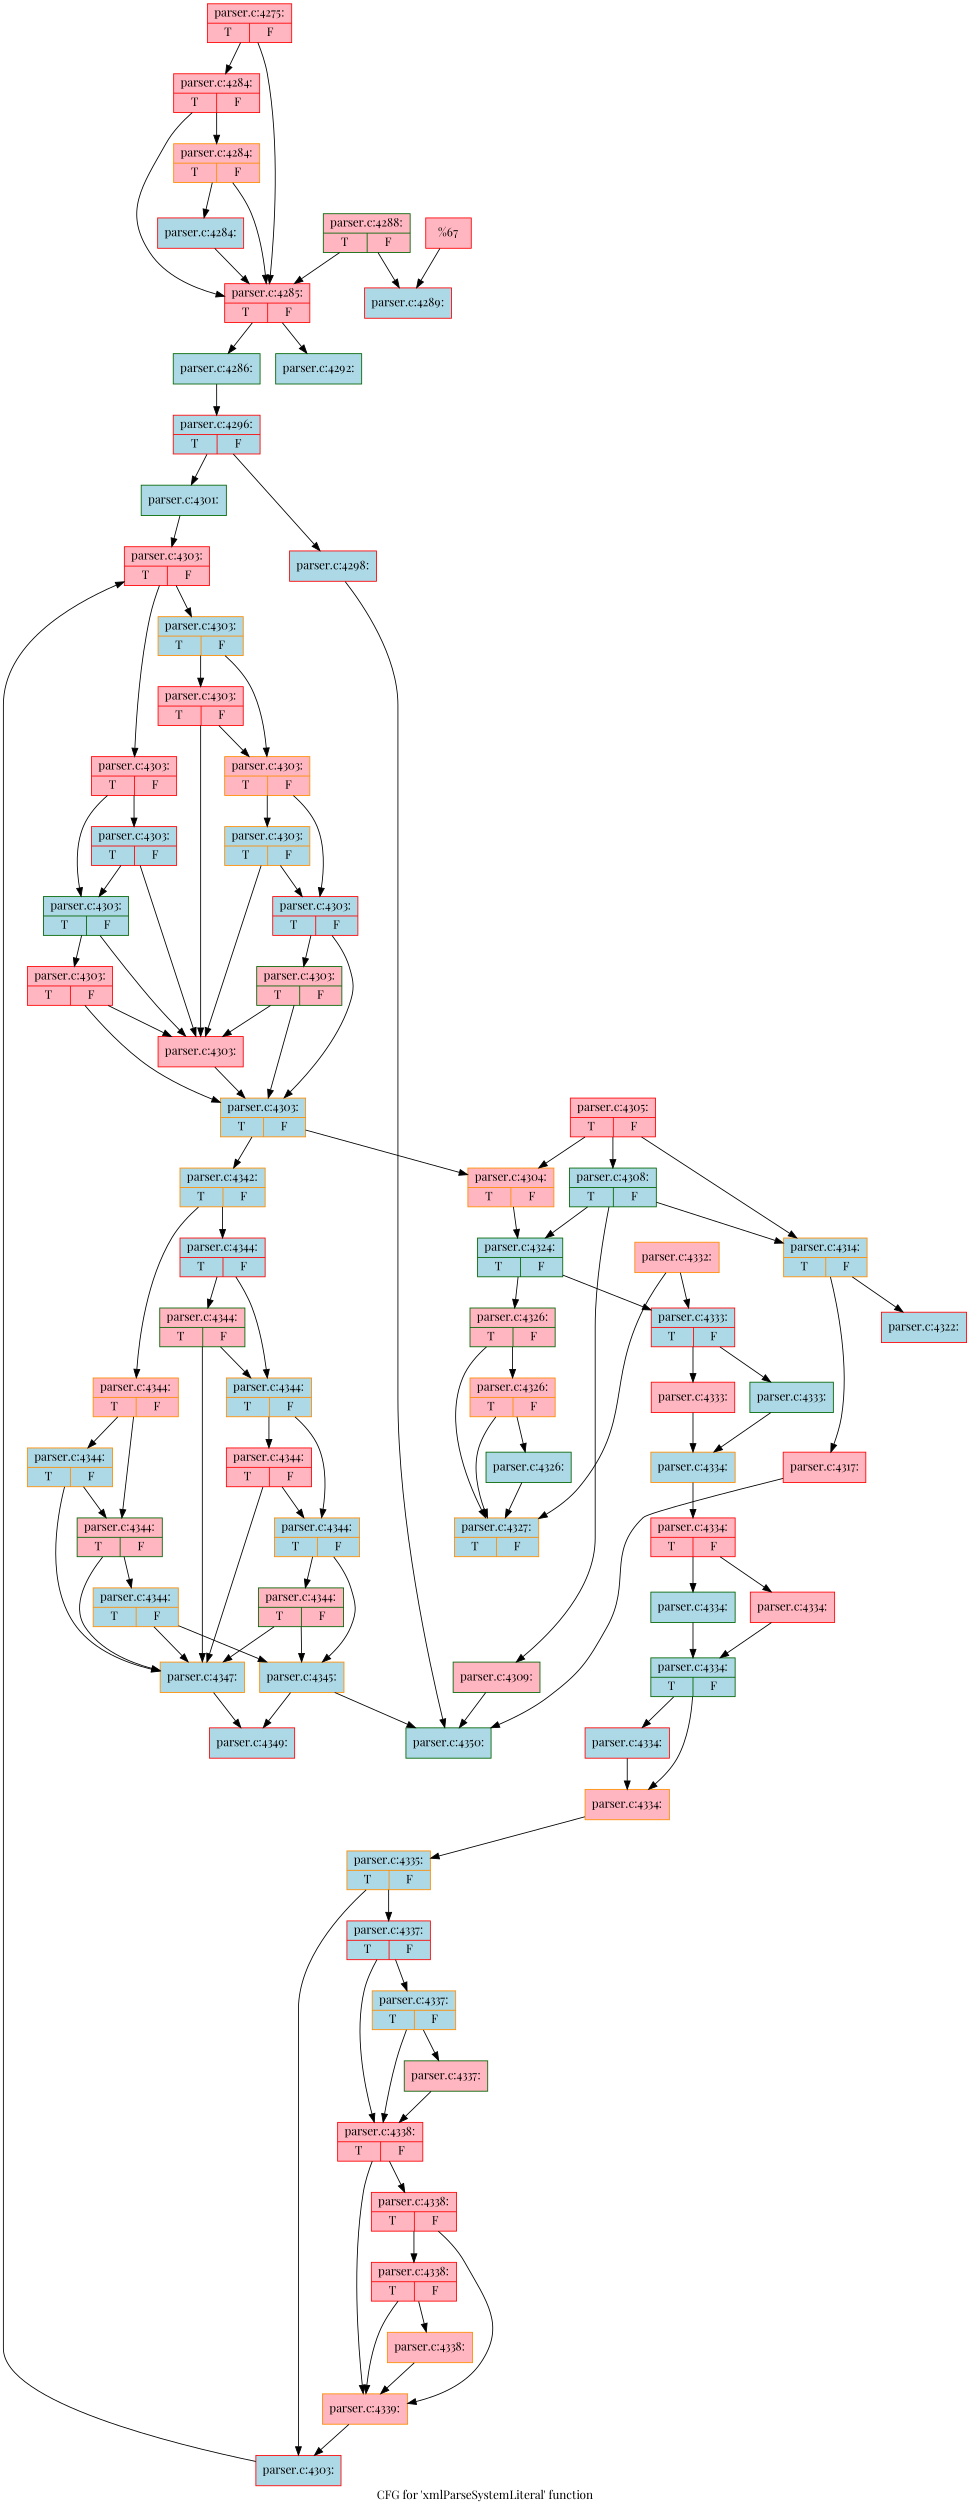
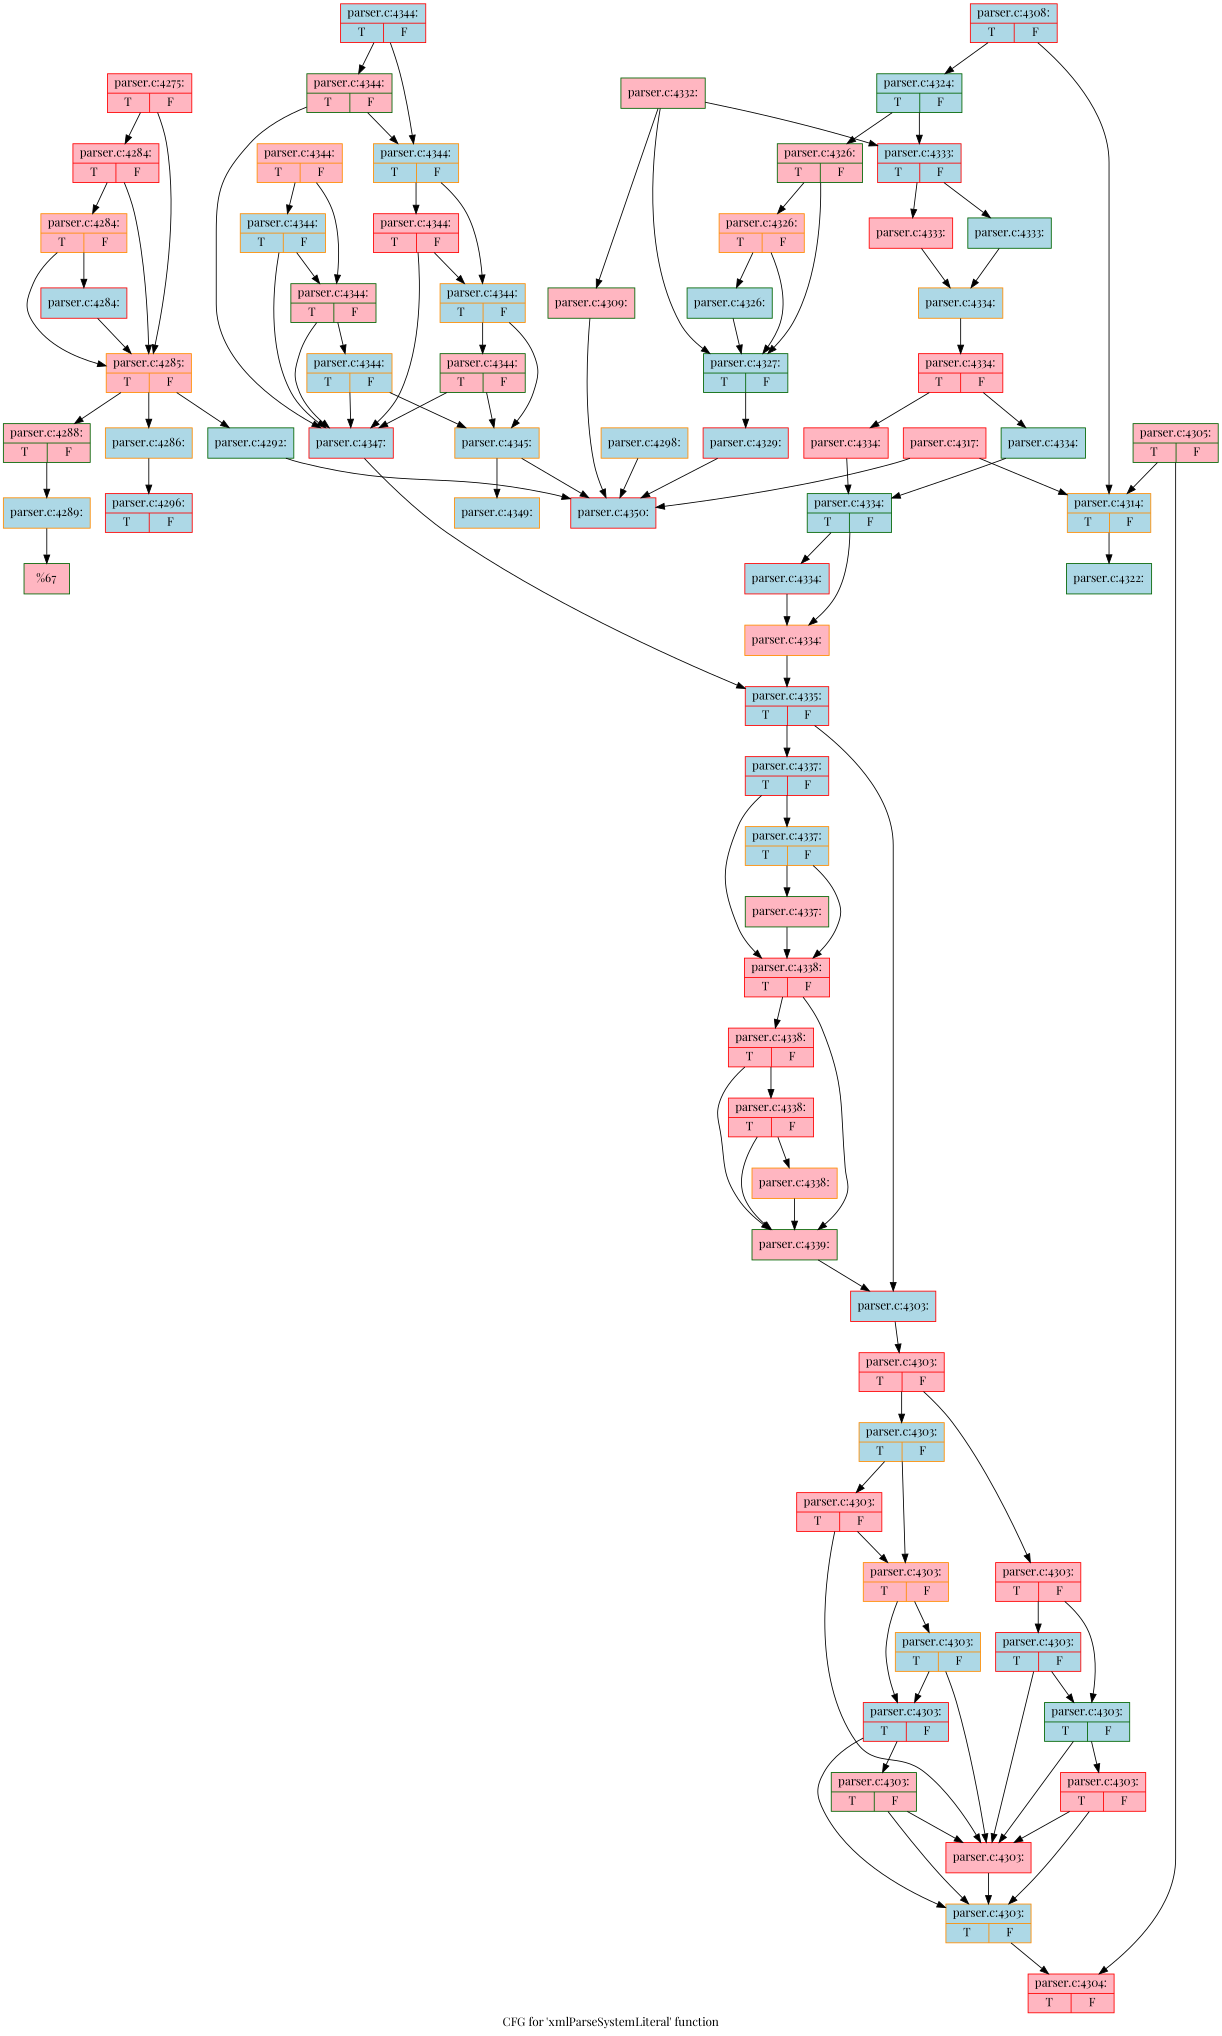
node "%67": color red -> darkgreen
edge "%67" -> "parser.c:4289:": reversed
edge "parser.c:4288:" -> "parser.c:4285:": reversed
node "parser.c:4285:": color red -> darkorange
node "parser.c:4289:": color red -> darkorange
node "parser.c:4286:": color darkgreen -> darkorange
node "parser.c:4329:": added
edge "parser.c:4292:" -> "parser.c:4350:": added
edge "parser.c:4296:" -> "parser.c:4298:": removed
node "parser.c:4301:": removed
node "parser.c:4298:": color red -> darkorange
node "parser.c:4305:": color red -> darkgreen
edge "parser.c:4305:" -> "parser.c:4308:": removed
node "parser.c:4342:": removed
node "parser.c:4304:": color darkorange -> red
node "parser.c:4308:": color darkgreen -> red
edge "parser.c:4304:" -> "parser.c:4324:": removed
node "parser.c:4332:": color darkorange -> darkgreen
node "parser.c:4322:": color red -> darkgreen
edge "parser.c:4314:" -> "parser.c:4317:": reversed
edge "parser.c:4308:" -> "parser.c:4309:": now "parser.c:4332:" -> "parser.c:4309:"
node "parser.c:4327:": color darkorange -> darkgreen
node "parser.c:4347:": color darkorange -> red
edge "parser.c:4347:" -> "parser.c:4349:": now "parser.c:4347:" -> "parser.c:4335:"
node "parser.c:4349:": color red -> darkorange
node "parser.c:4350:": color darkgreen -> red
node "parser.c:4335:": color darkorange -> red
node "parser.c:4339:": color darkorange -> darkgreen
